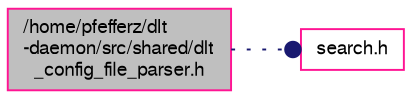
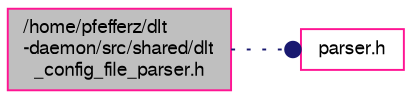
node "search.h": label "search.h" -> "parser.h"
